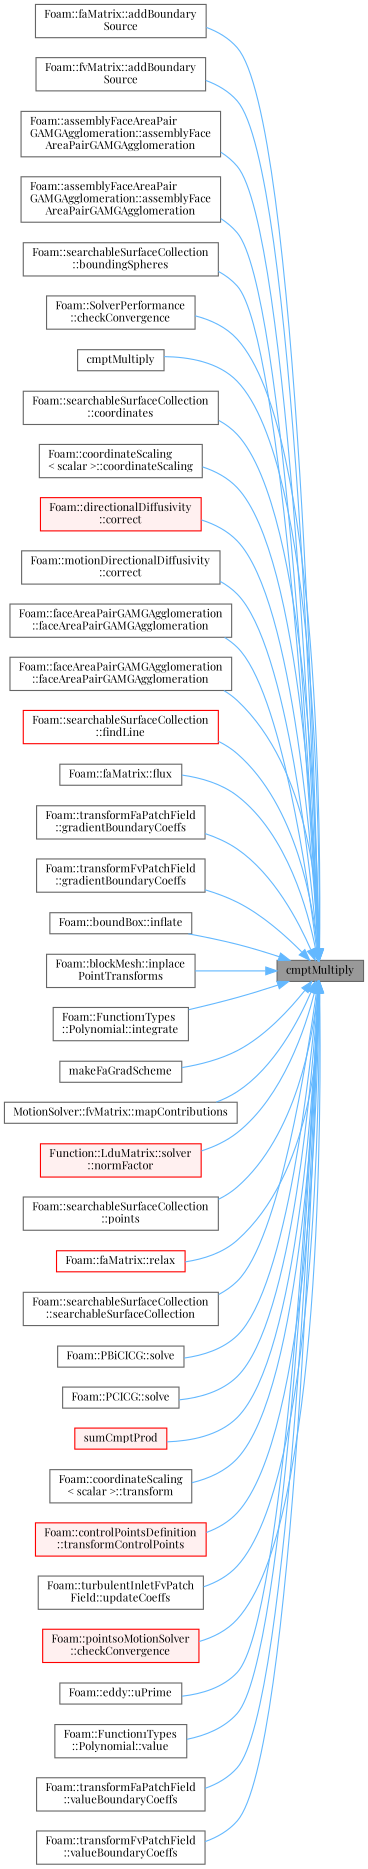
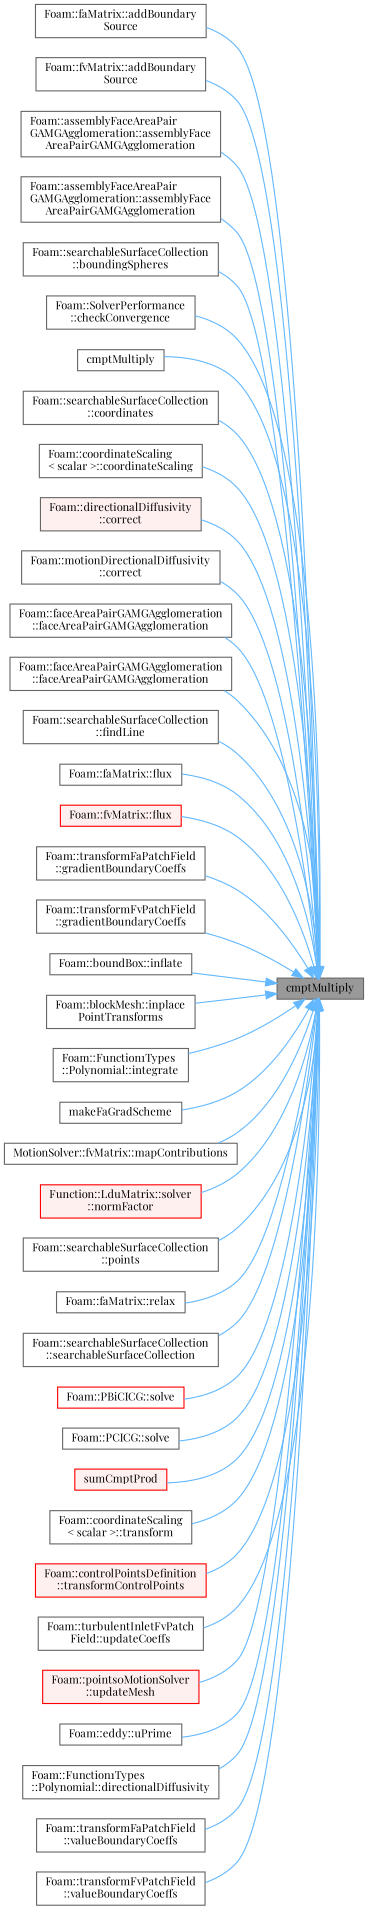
node "Foam::directionalDiffusivity ::correct": color red -> grey40
node "Foam::searchableSurfaceCollection ::findLine": color red -> grey40
node "Foam::fvMatrix::flux": added
node "Foam::faMatrix::relax": color red -> grey40
node "Foam::PBiCICG::solve": color grey40 -> red
node "Foam::points0MotionSolver ::checkConvergence": label "Foam::points0MotionSolver ::checkConvergence" -> "Foam::points0MotionSolver ::updateMesh"
node "Foam::Function1Types ::Polynomial::value": label "Foam::Function1Types ::Polynomial::value" -> "Foam::Function1Types ::Polynomial::directionalDiffusivity"
